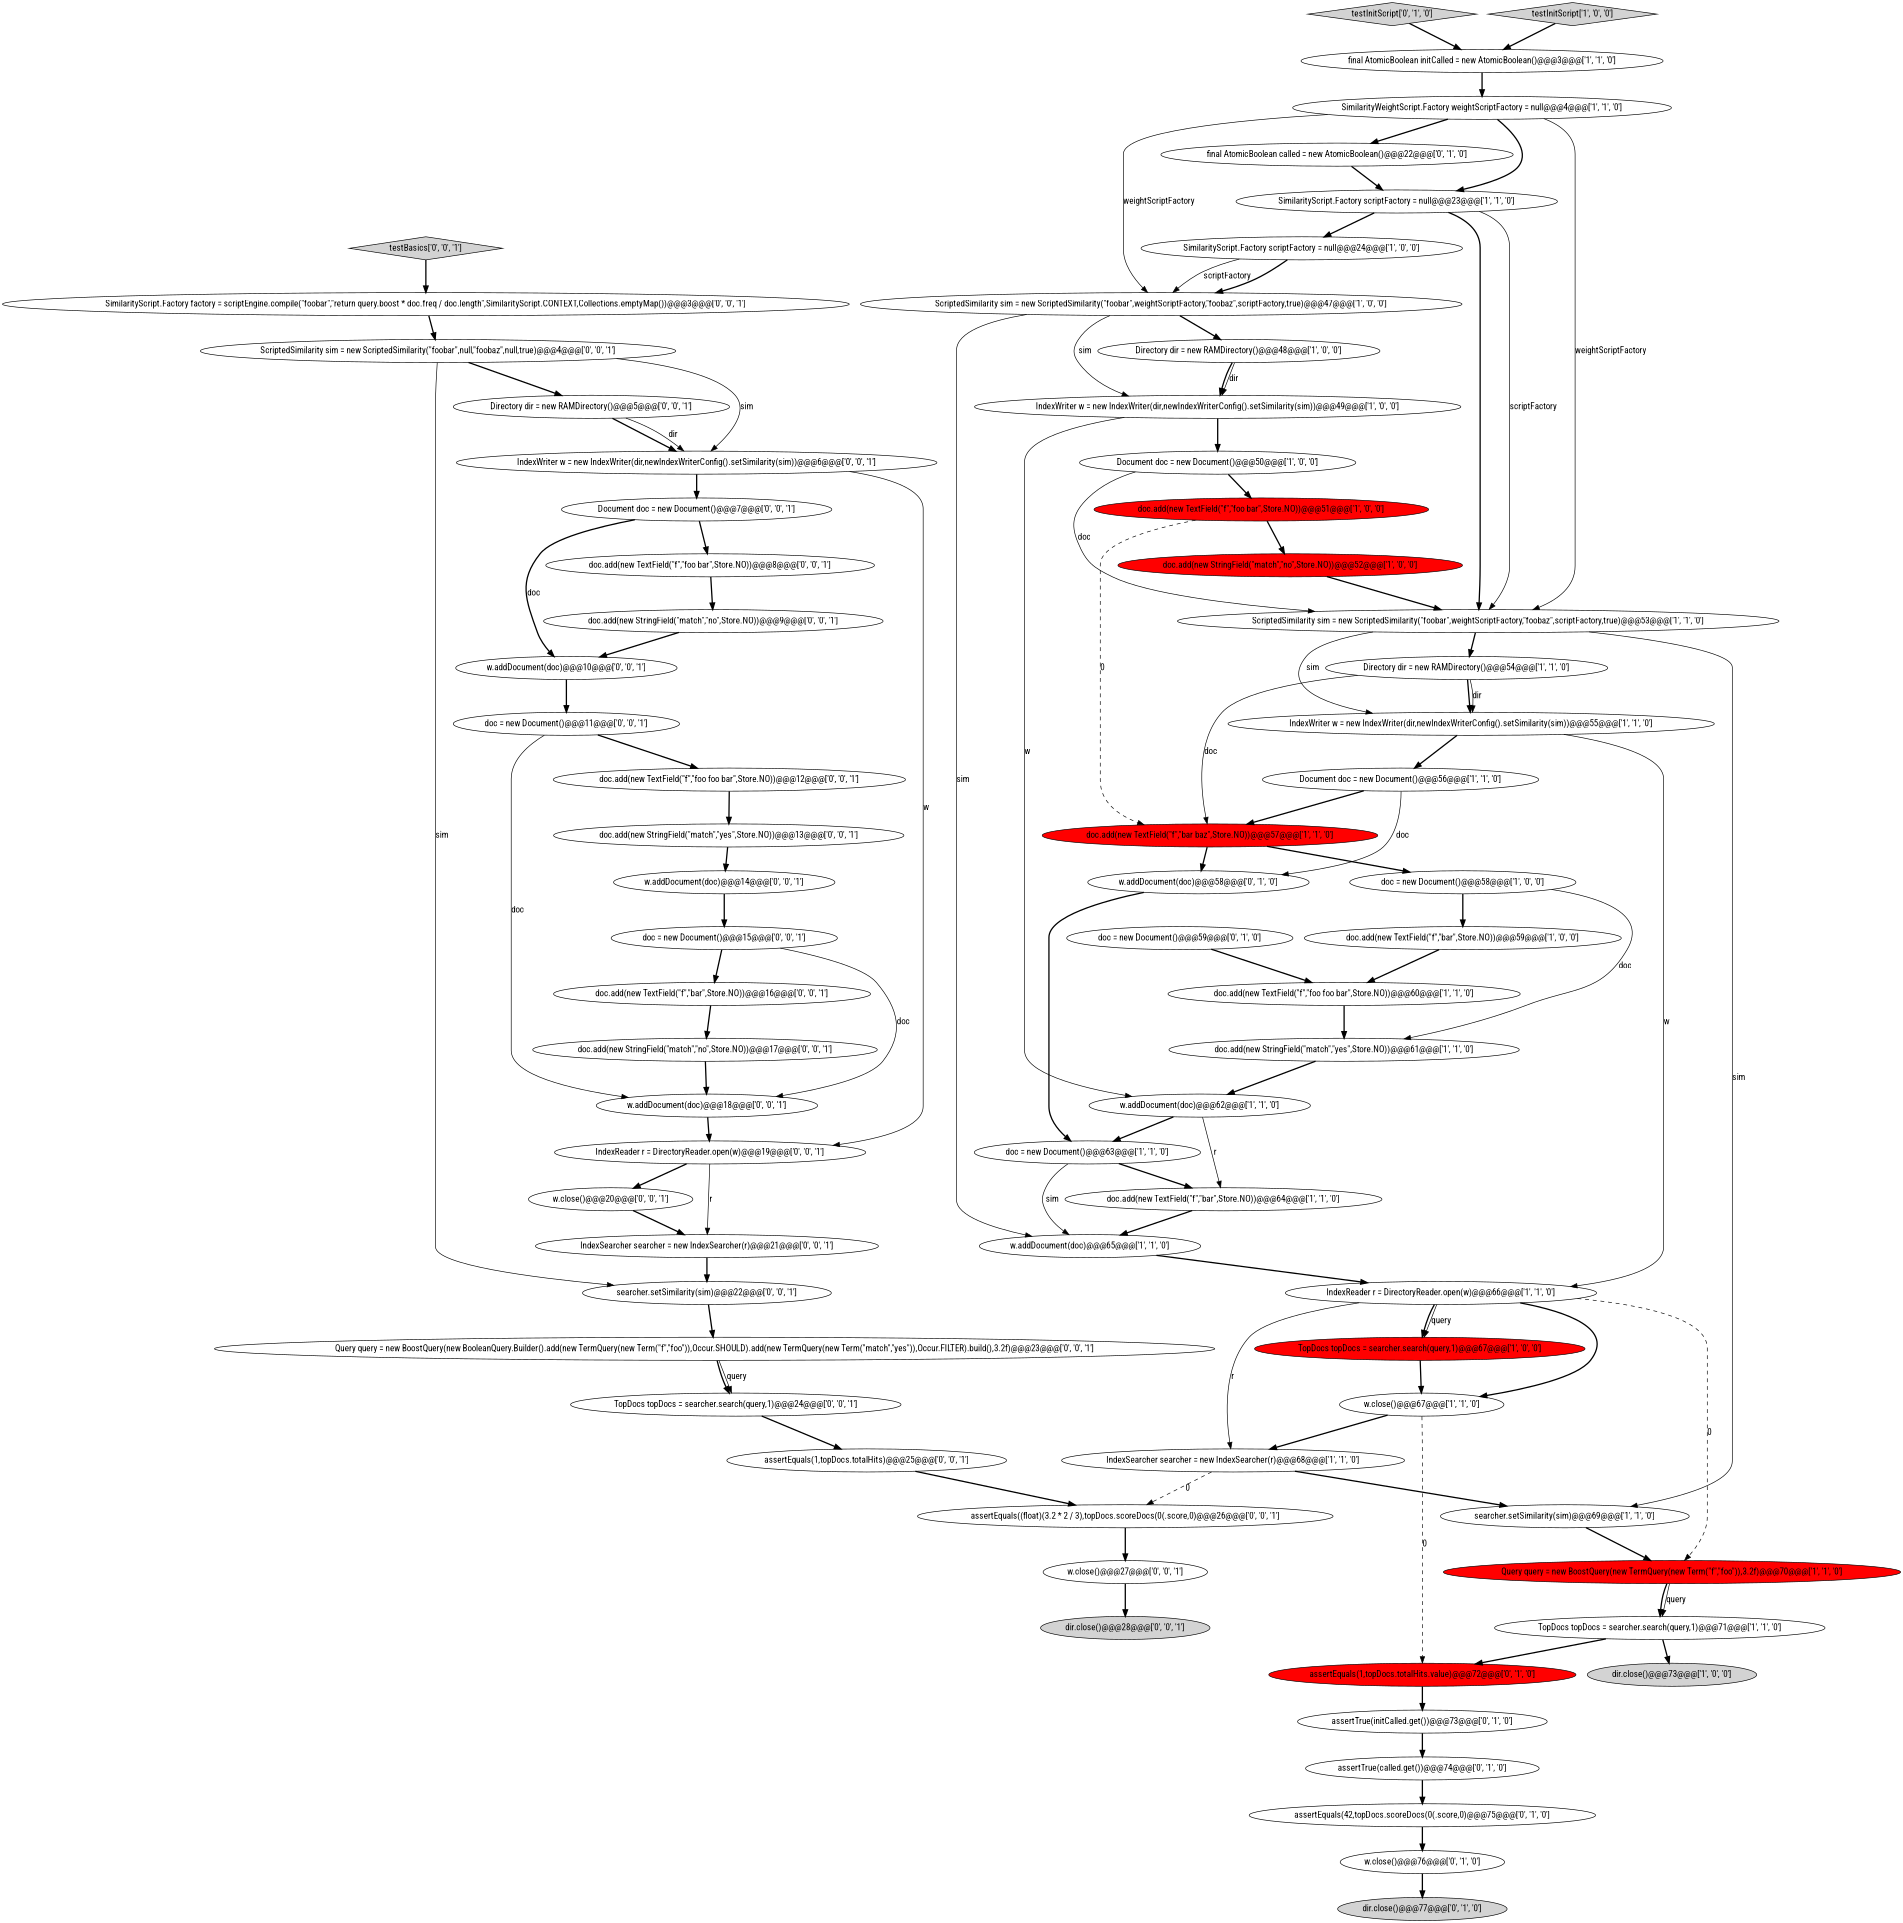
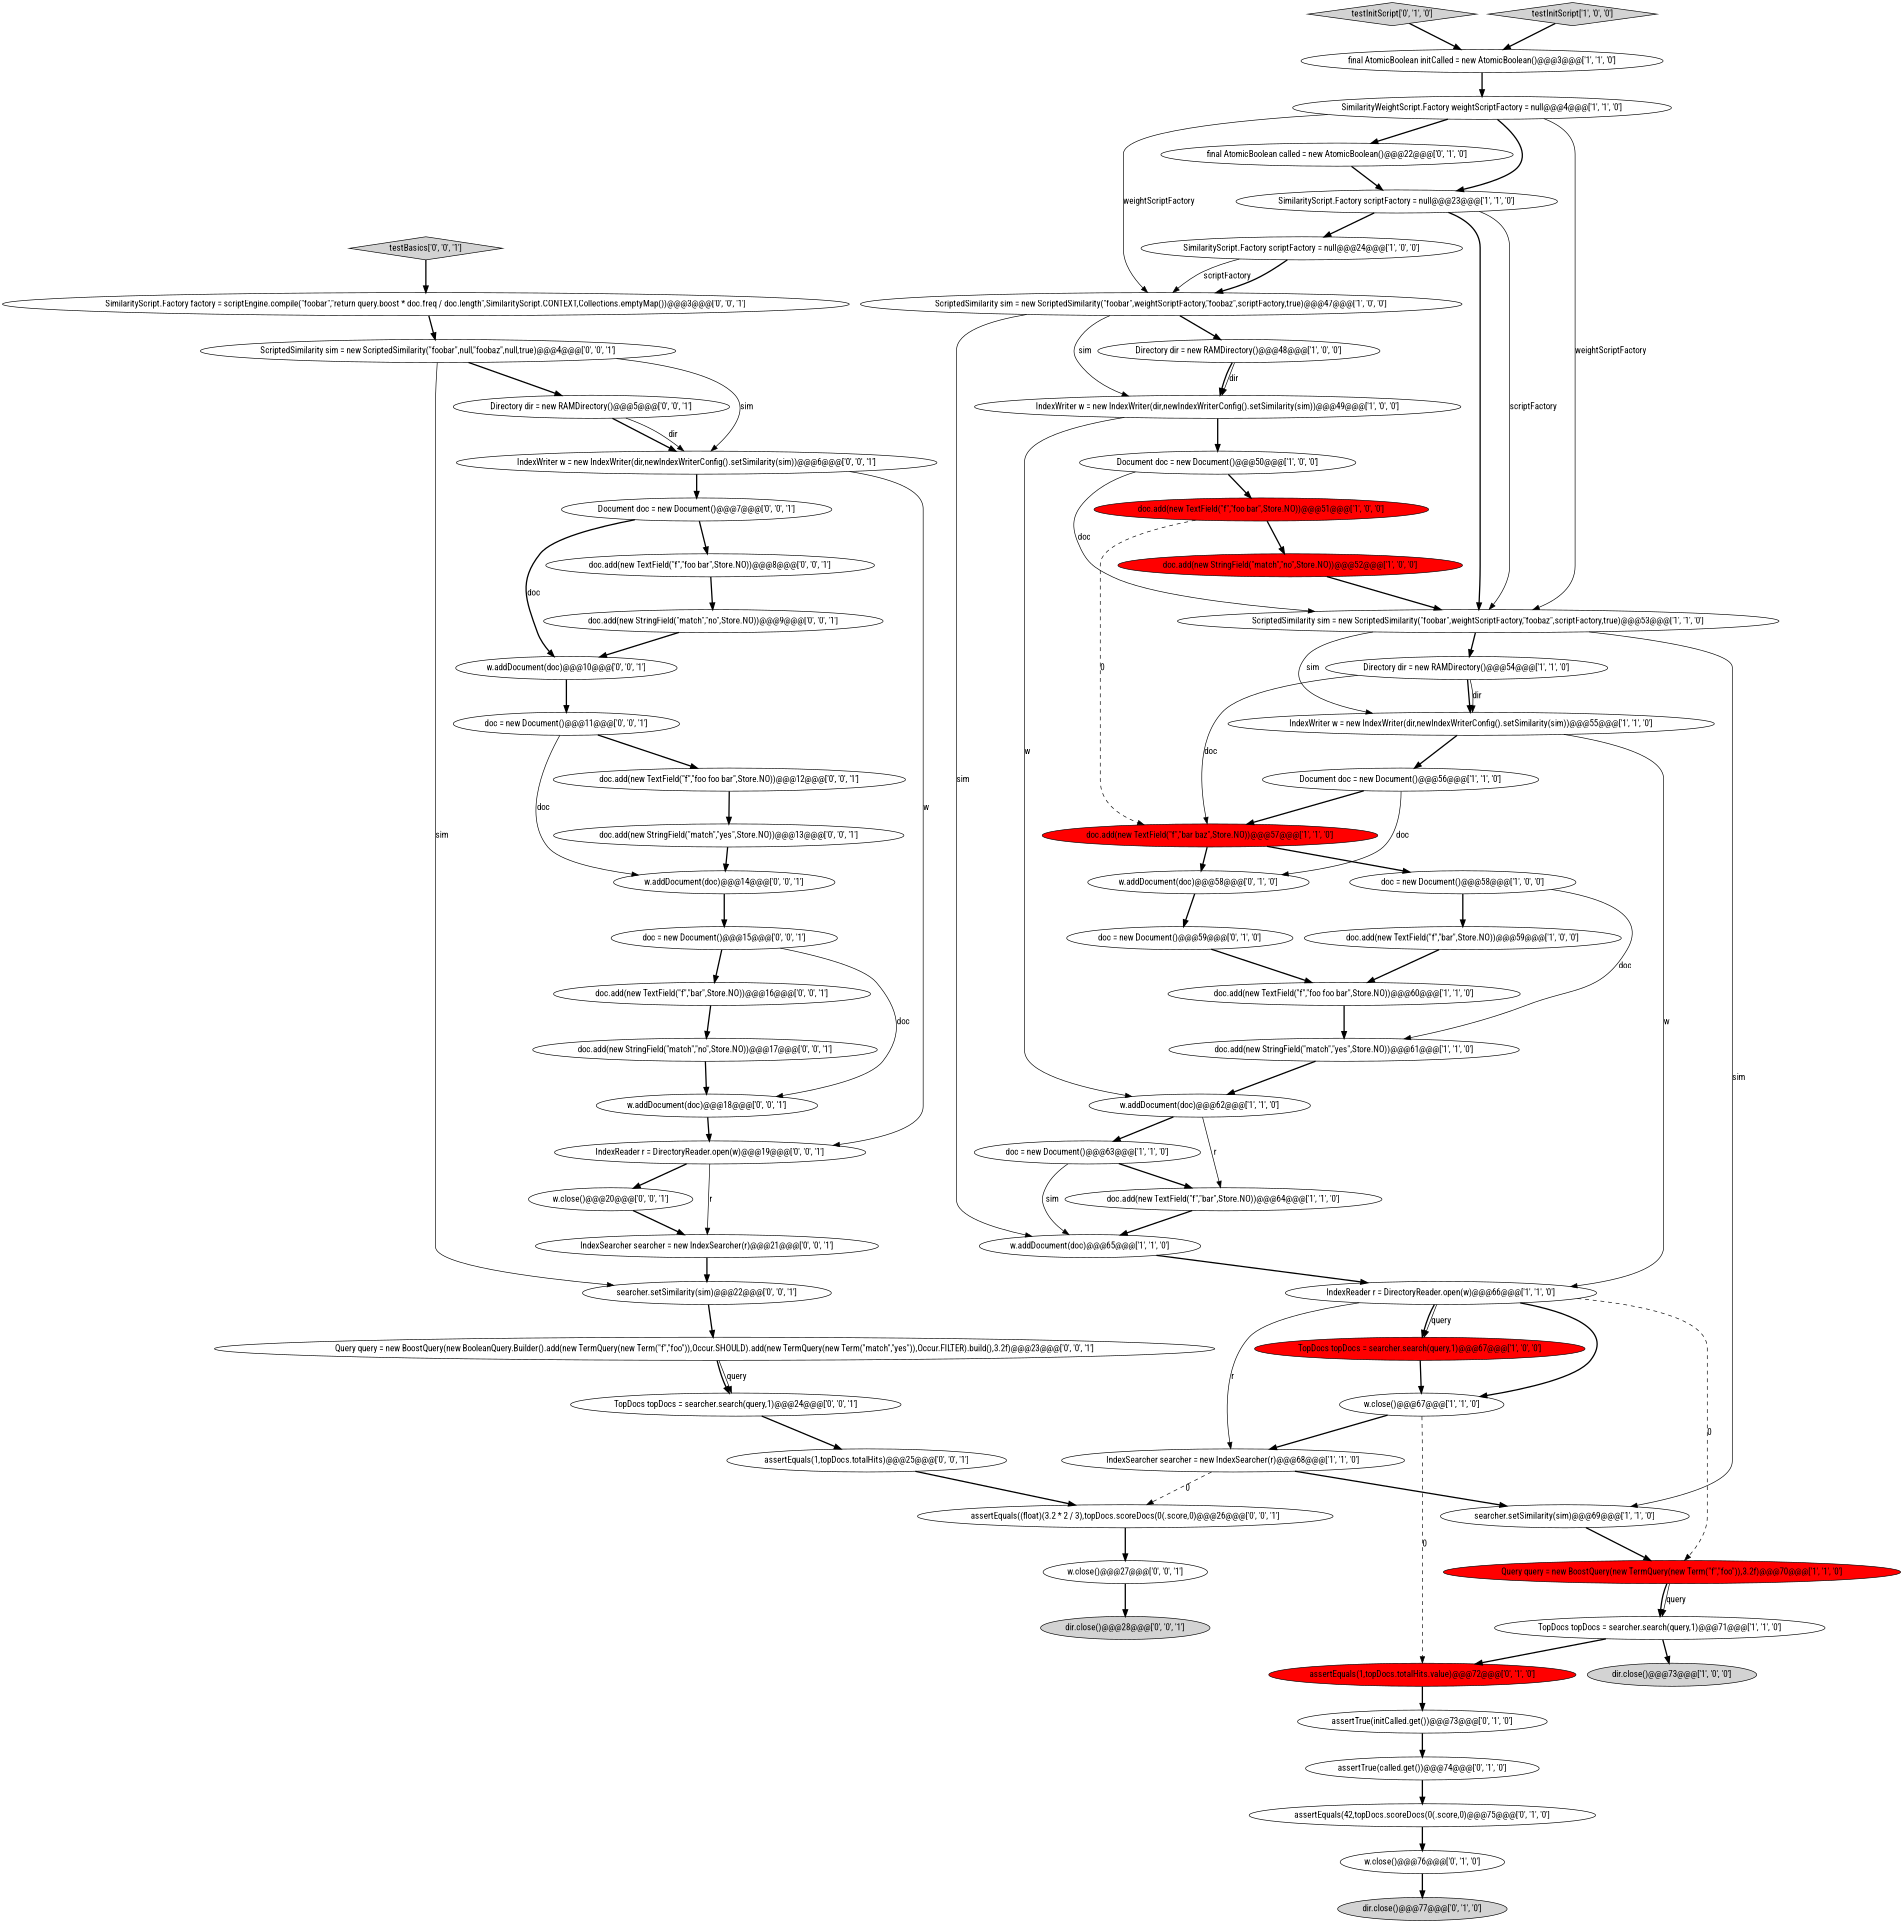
edge "doc = new Document()@@@11@@@['0', '0', '1']" -> "w.addDocument(doc)@@@18@@@['0', '0', '1']": now "doc = new Document()@@@11@@@['0', '0', '1']" -> "w.addDocument(doc)@@@14@@@['0', '0', '1']"
edge "w.addDocument(doc)@@@58@@@['0', '1', '0']" -> "doc = new Document()@@@63@@@['1', '1', '0']": now "w.addDocument(doc)@@@58@@@['0', '1', '0']" -> "doc = new Document()@@@59@@@['0', '1', '0']"
